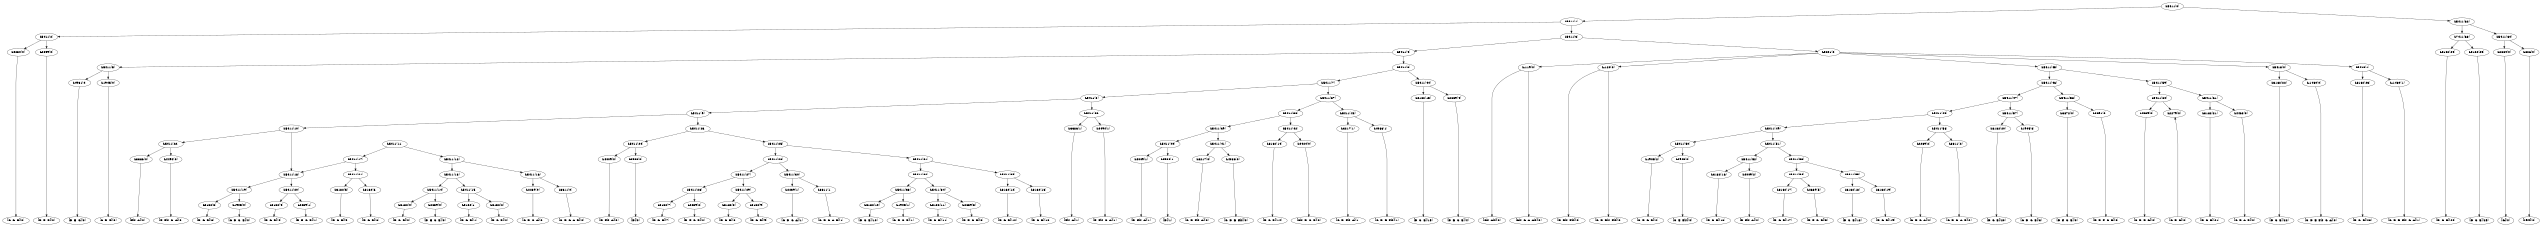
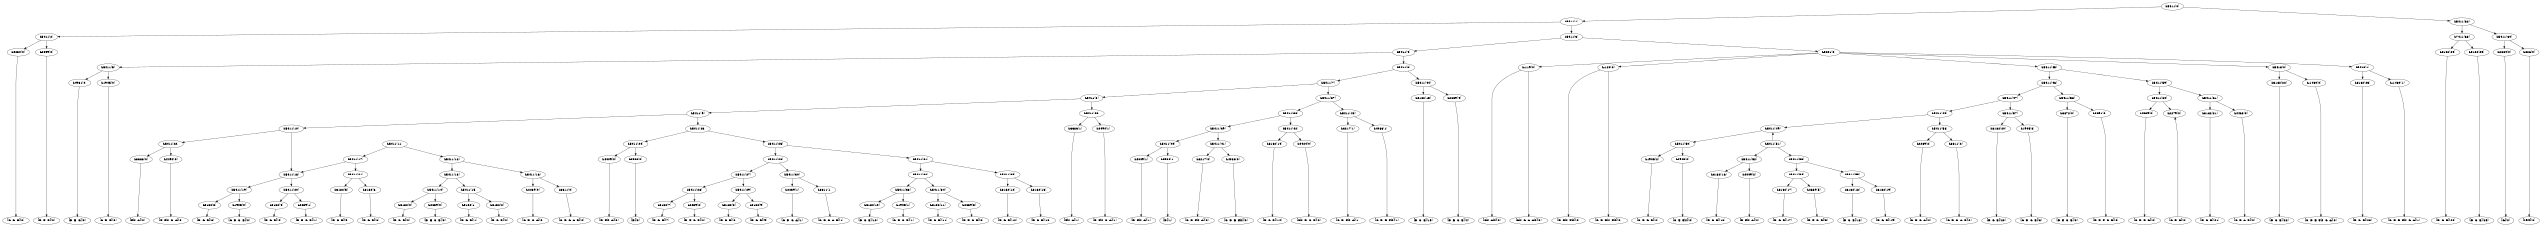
edge "L5411(49)" -> "L5411(51)": reversed
